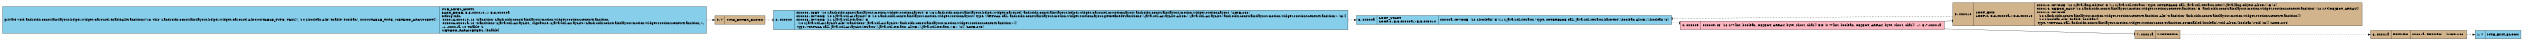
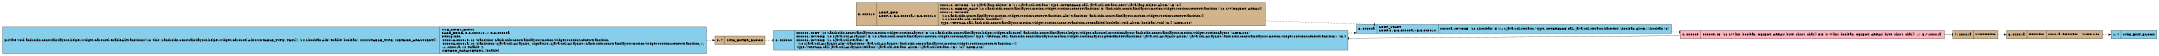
edge "4: 0x000e" -> "5: 0x0010": now "4: 0x000e" -> "2: 0x0000"
